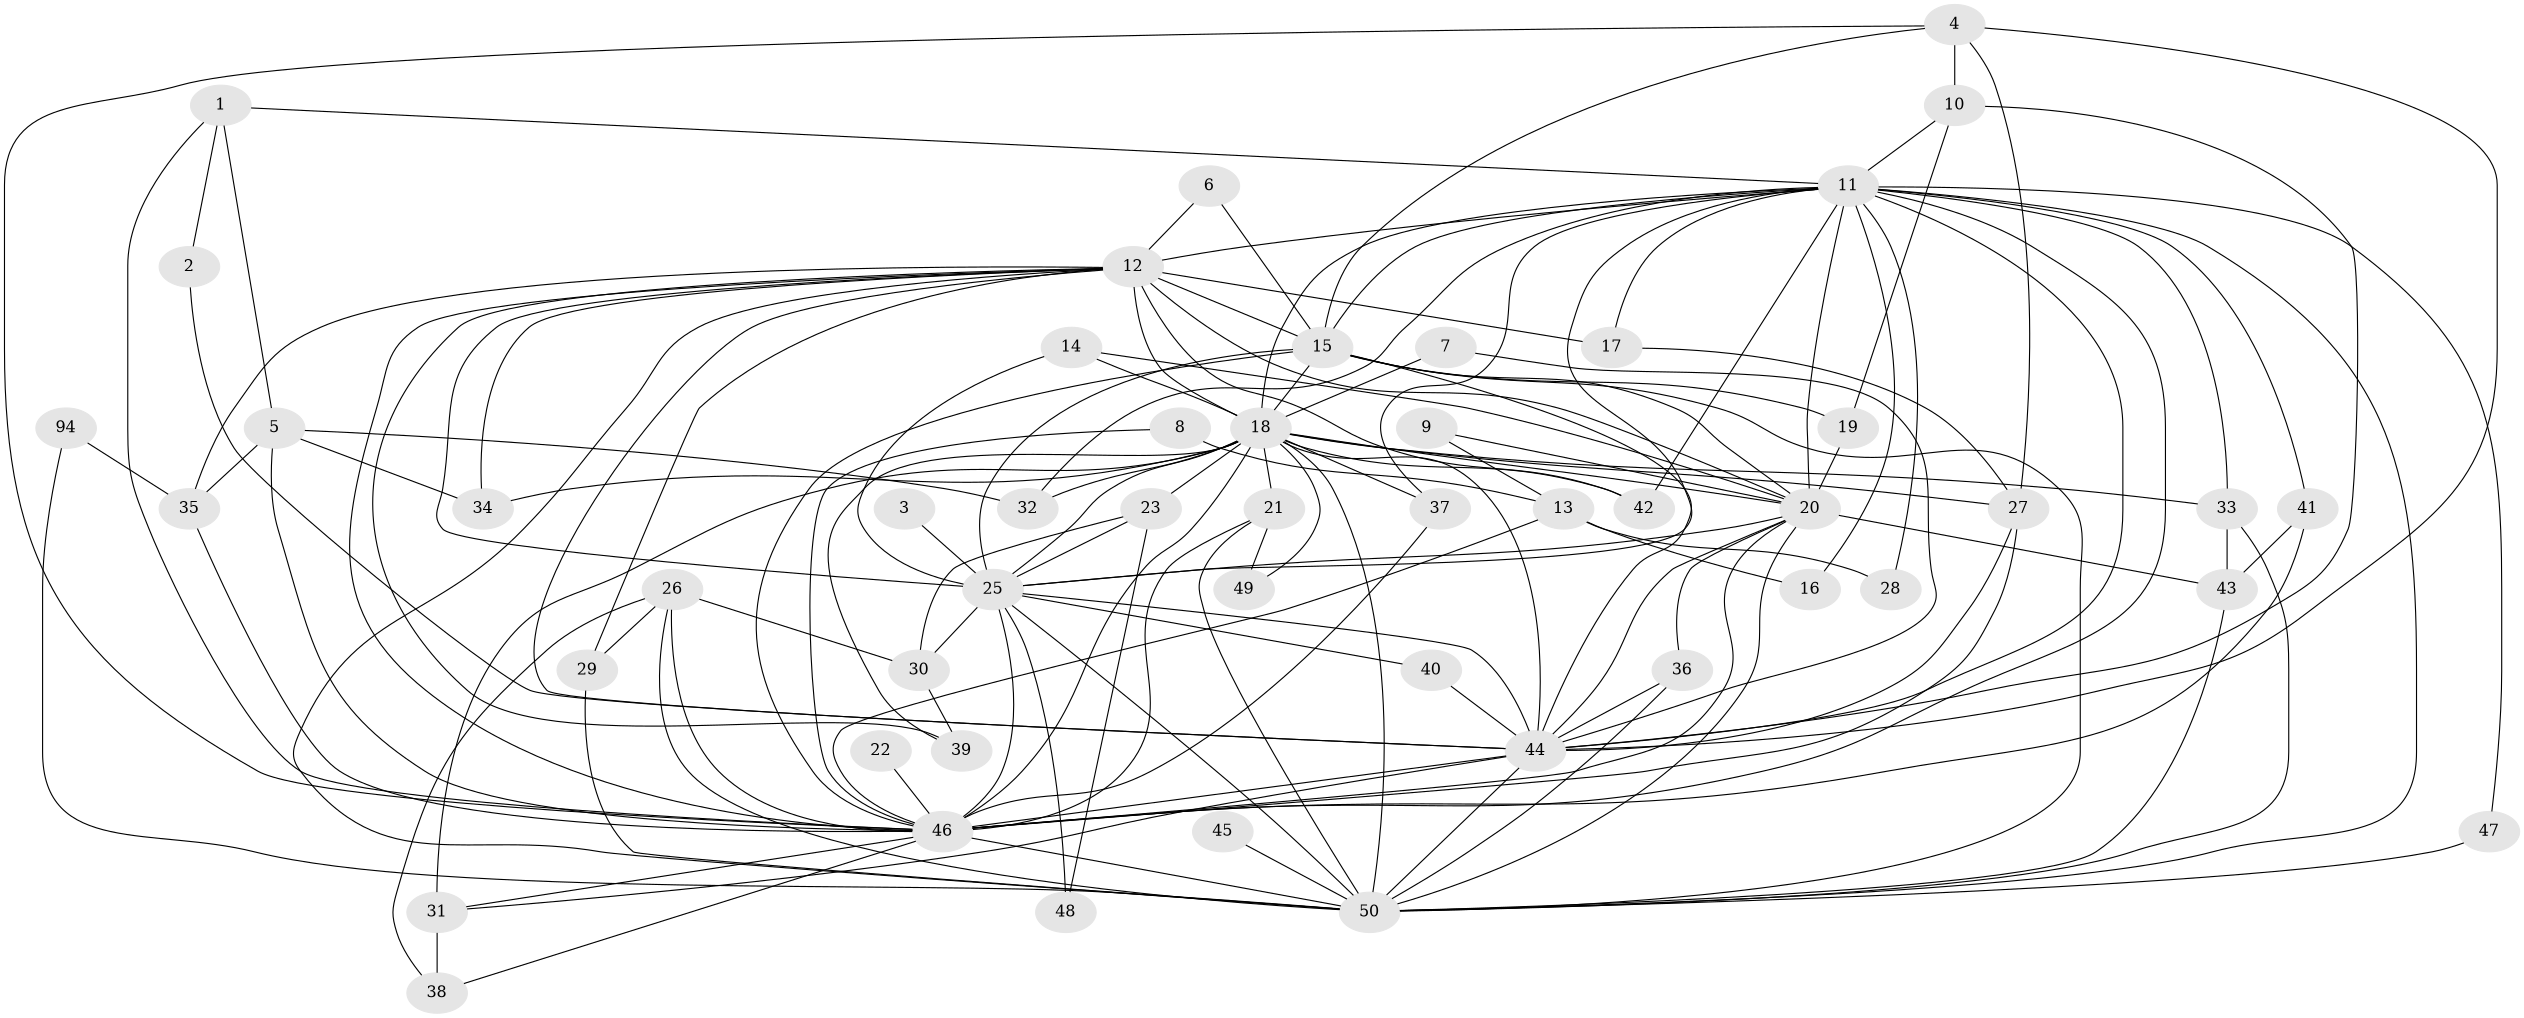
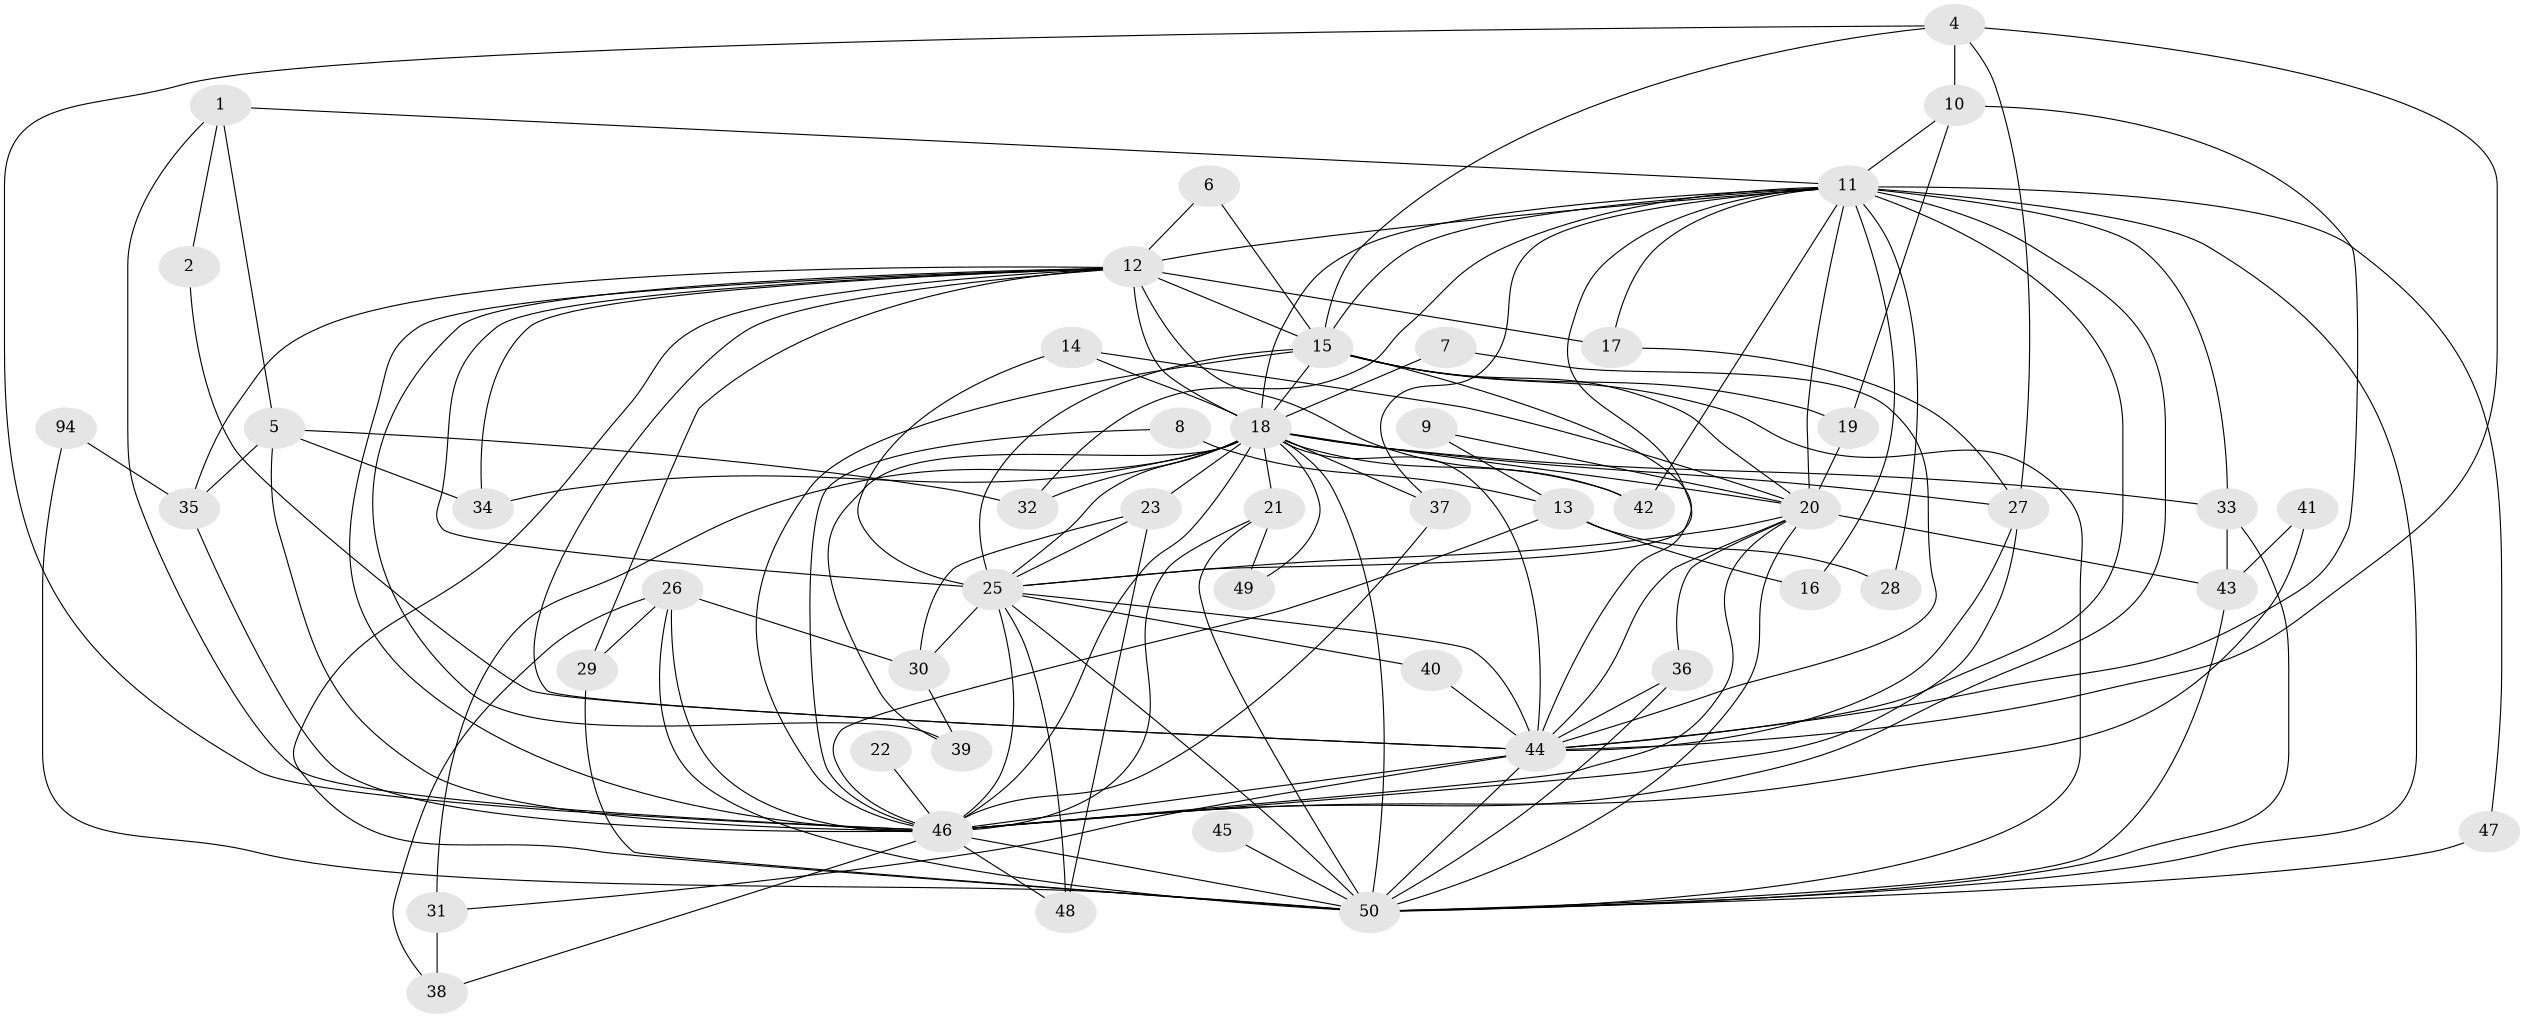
edge "11" -- "41": removed
edge "12" -- "20": removed
node "3": removed
edge "46" -- "31": now "46" -- "48"
